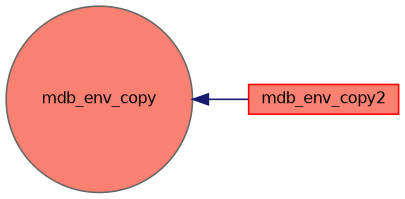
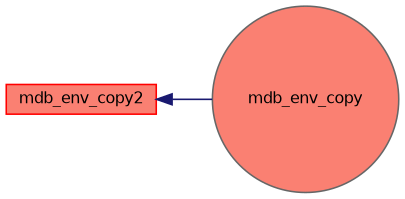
edge "mdb_env_copy2" -> "mdb_env_copy": reversed
